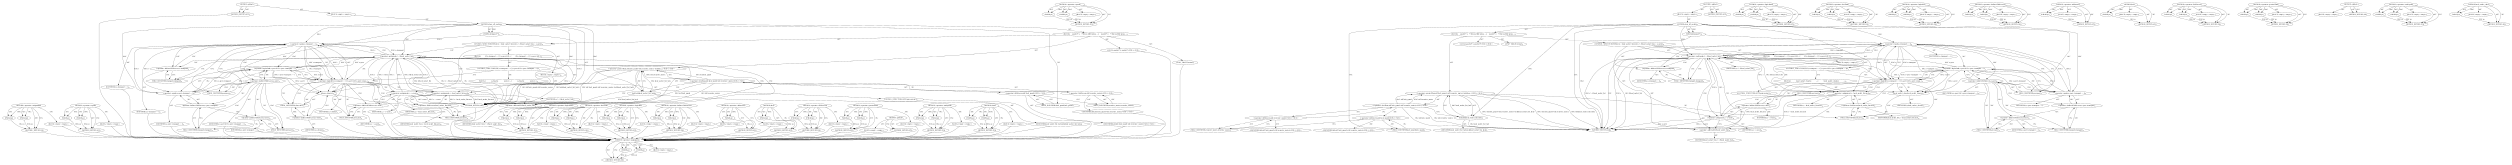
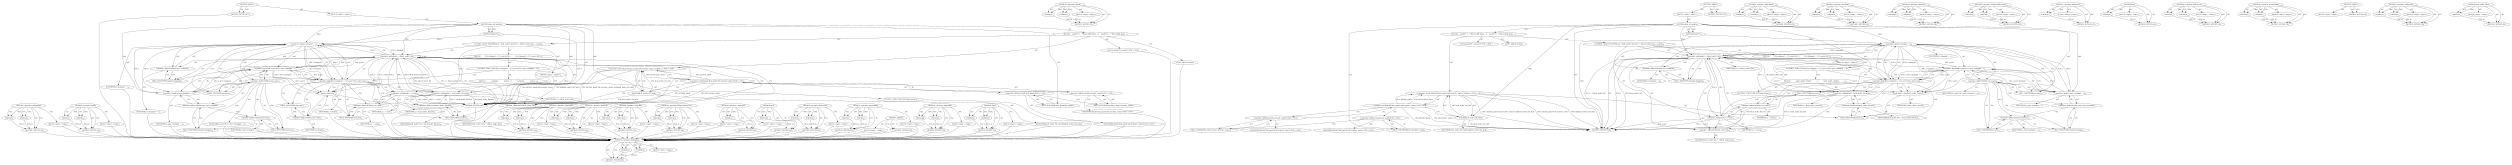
edge "(close,s->close(s))" -> "(FIELD_IDENTIFIER,close,close)": now "(close,s->close(s))" -> "(<operator>.indirectFieldAccess,s->close)"
